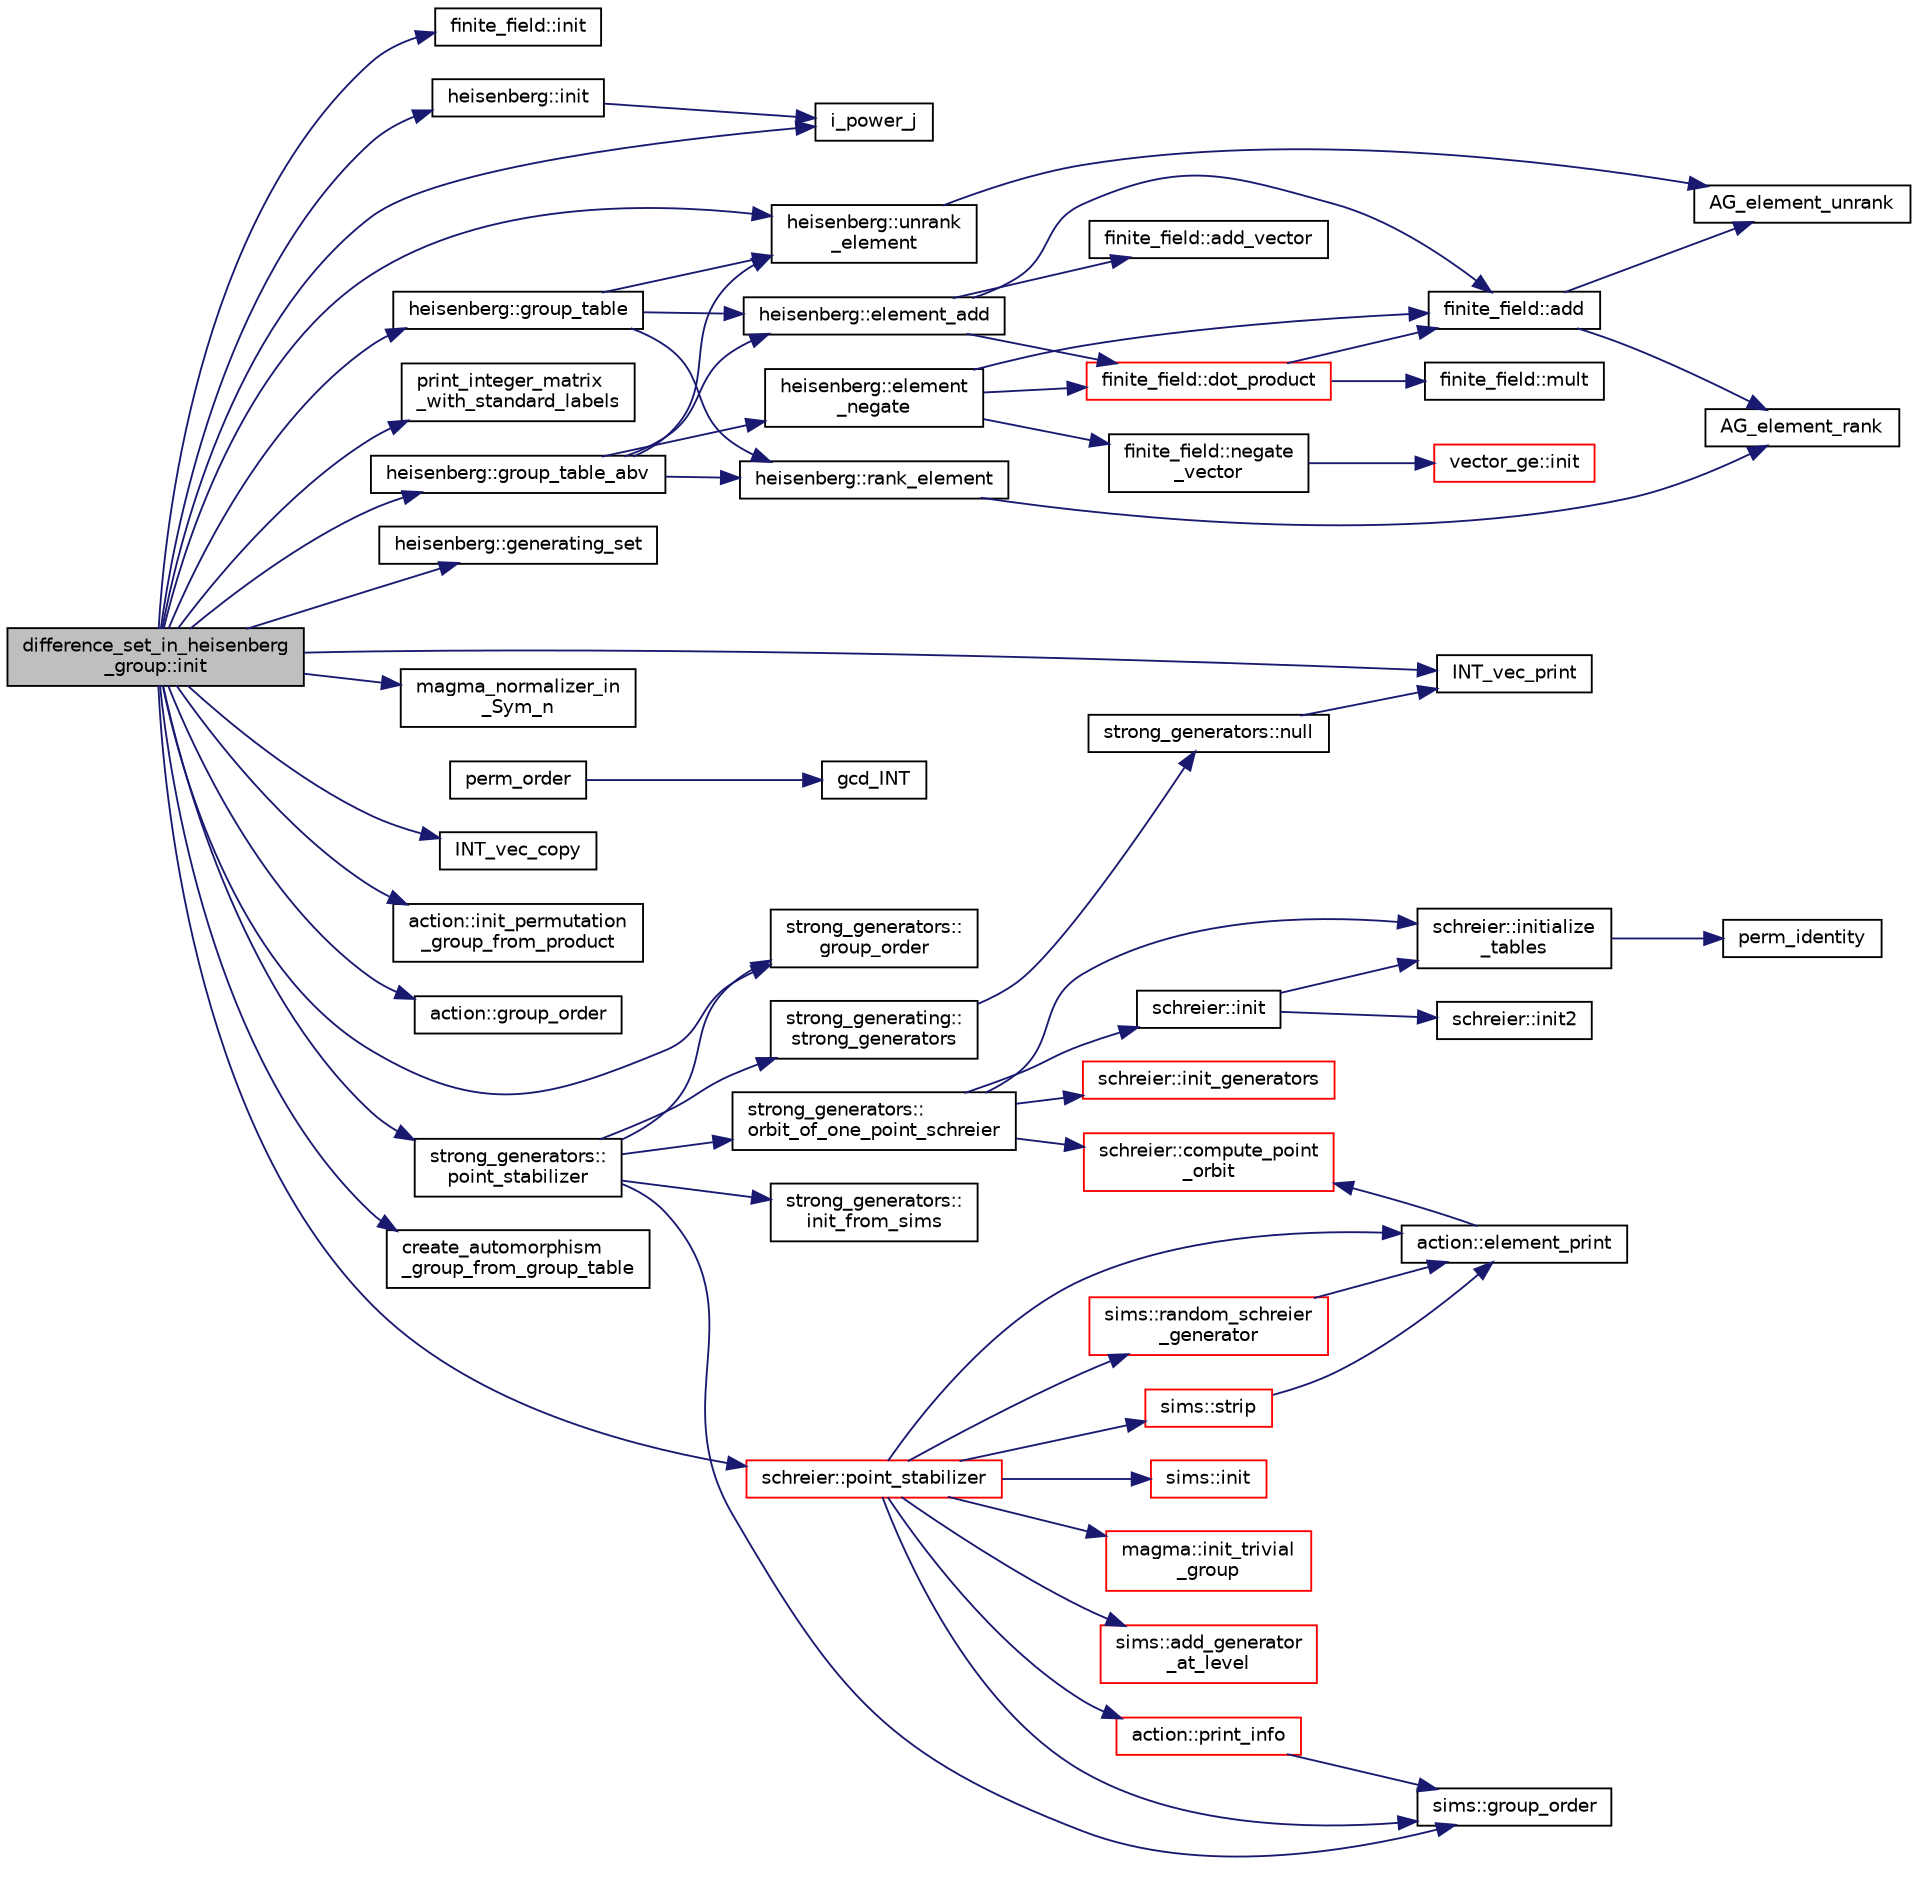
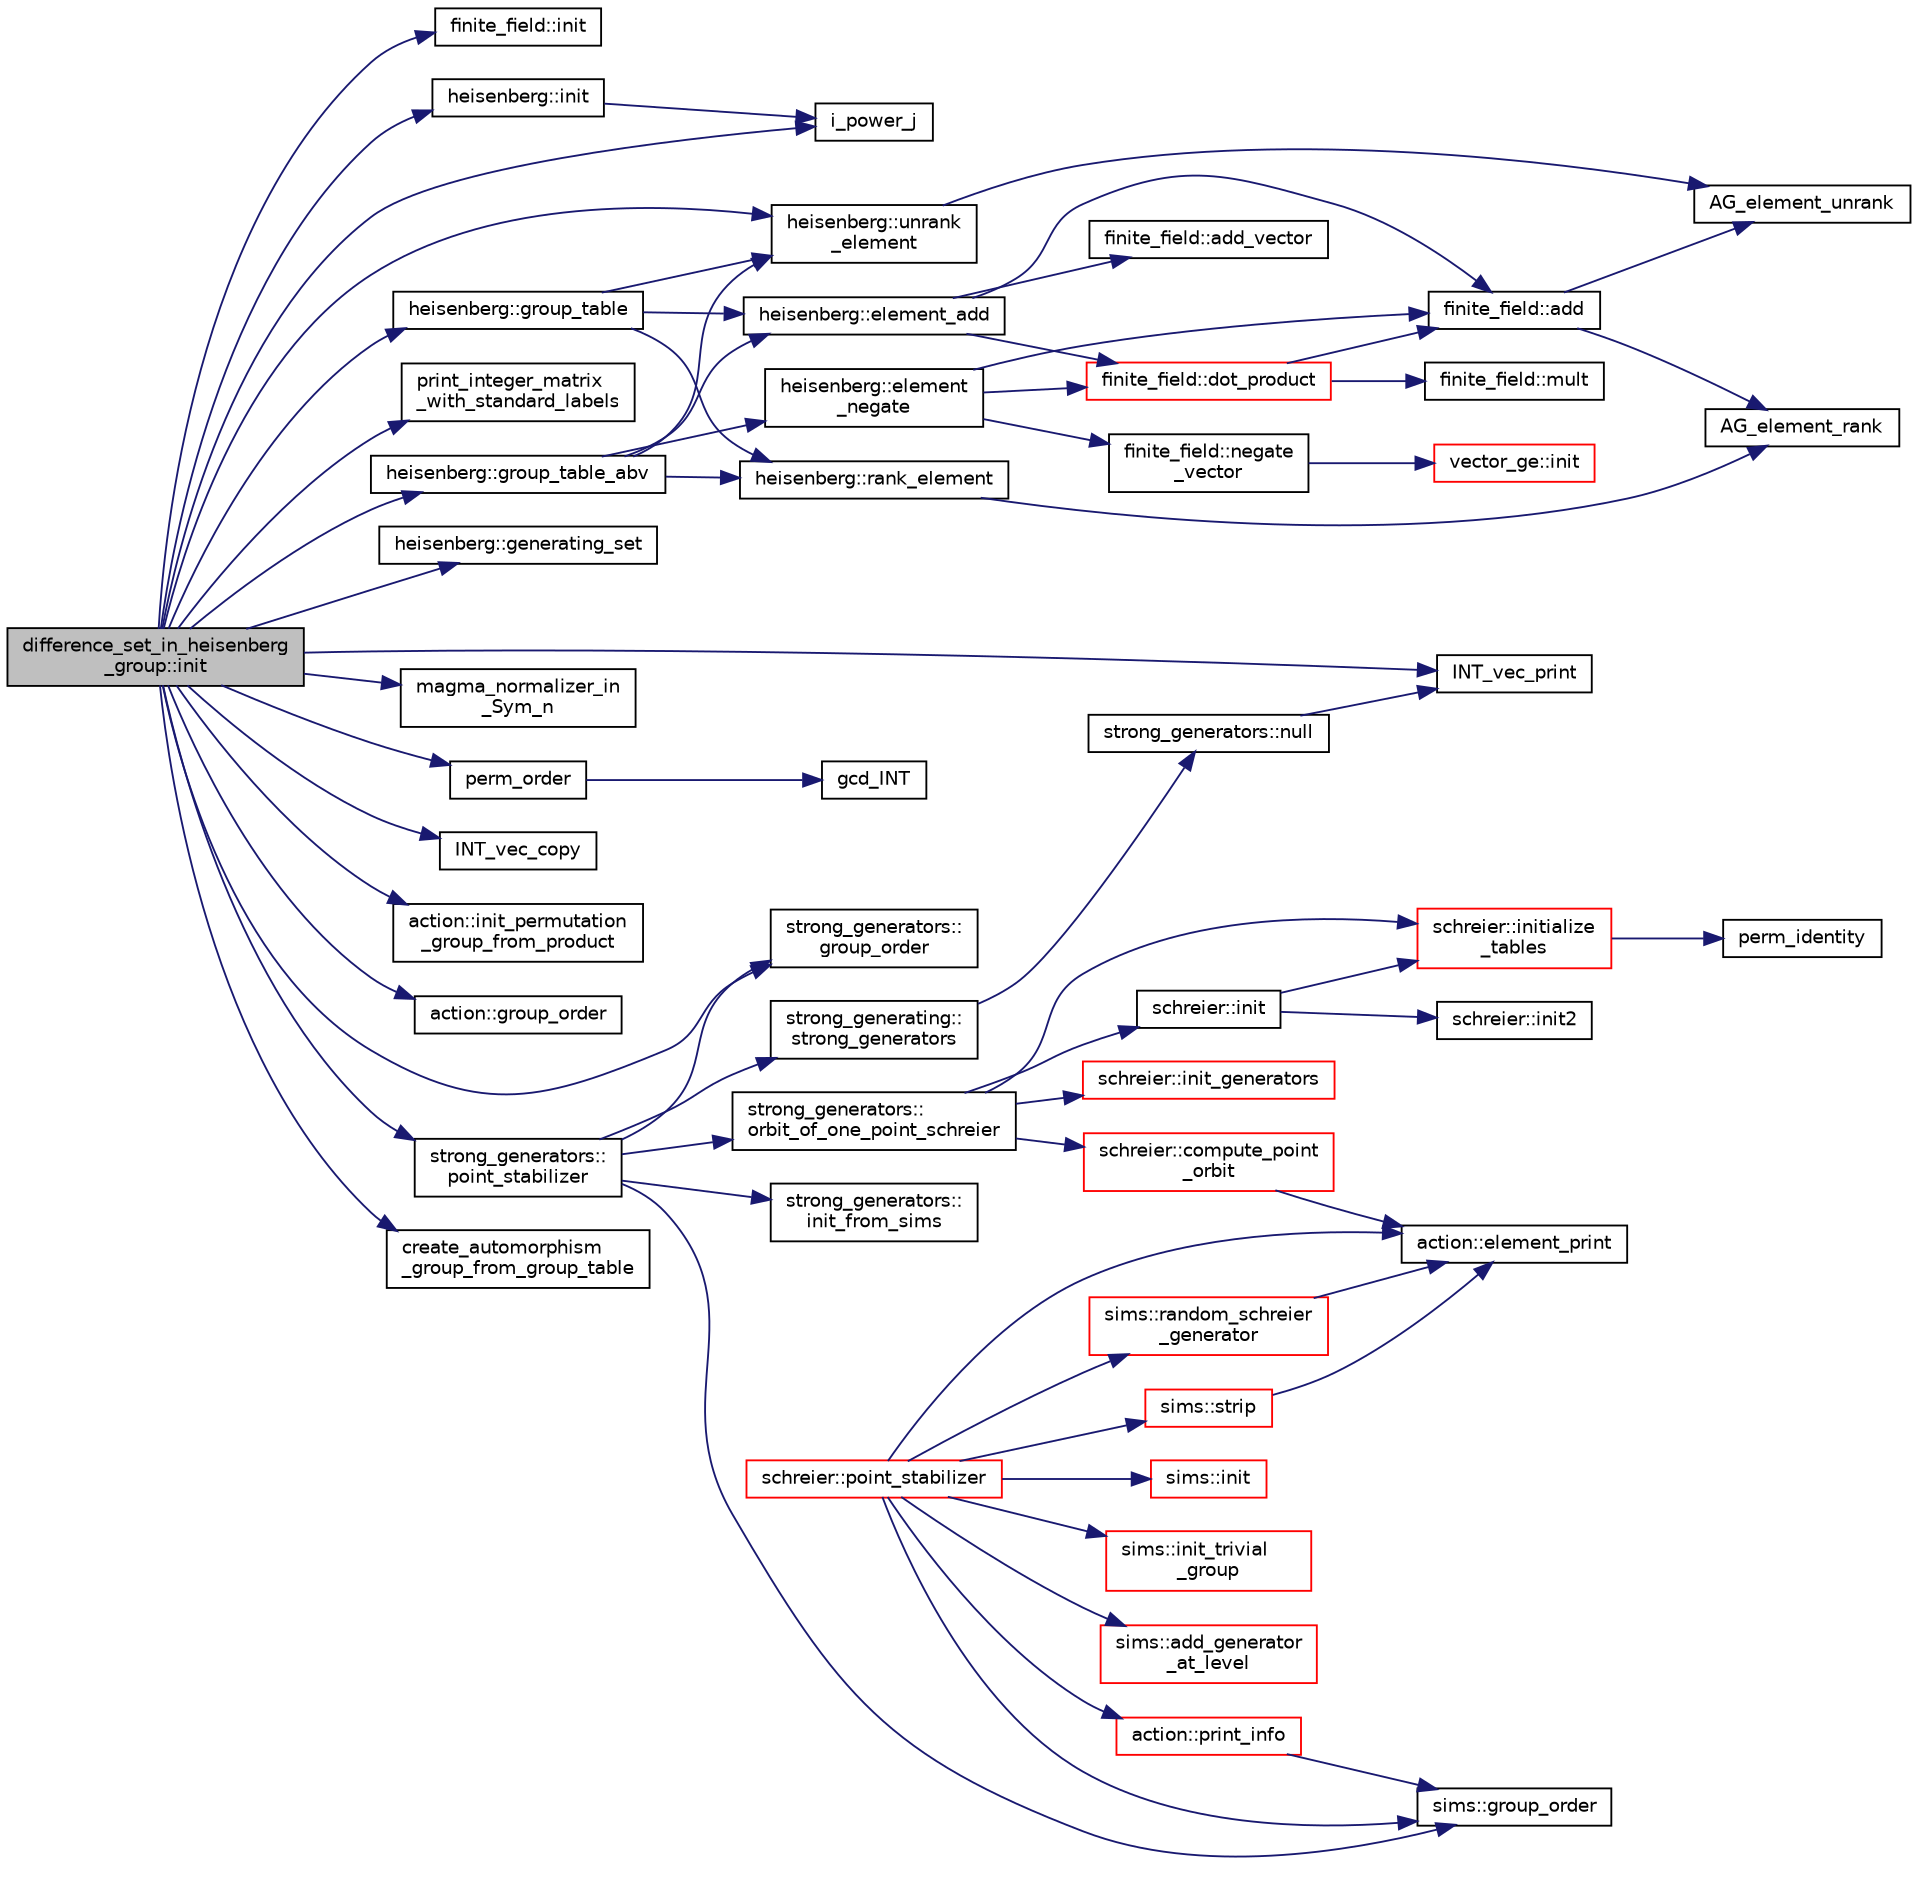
node "schreier::initialize _tables": color black -> red
edge "difference_set_in_heisenberg _group::init" -> "schreier::point_stabilizer": now "difference_set_in_heisenberg _group::init" -> "perm_order"
edge "action::element_print" -> "schreier::compute_point _orbit": reversed
node "magma::init_trivial _group": label "magma::init_trivial _group" -> "sims::init_trivial _group"
